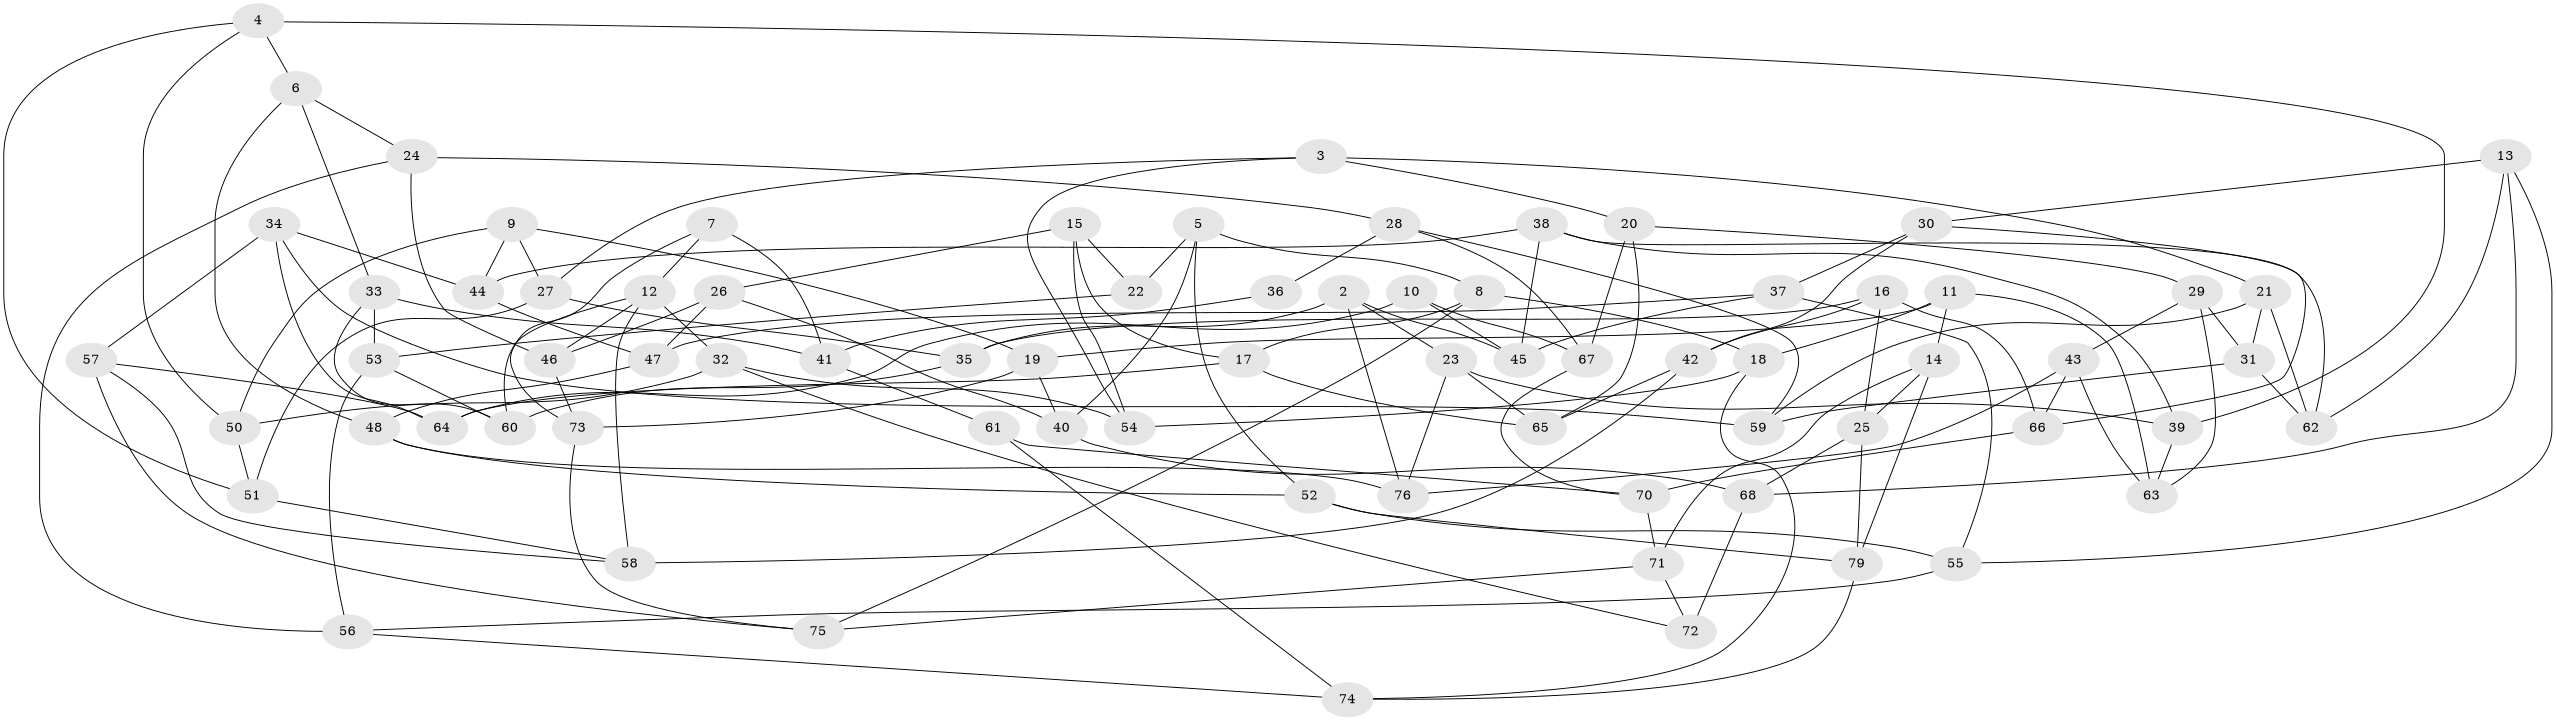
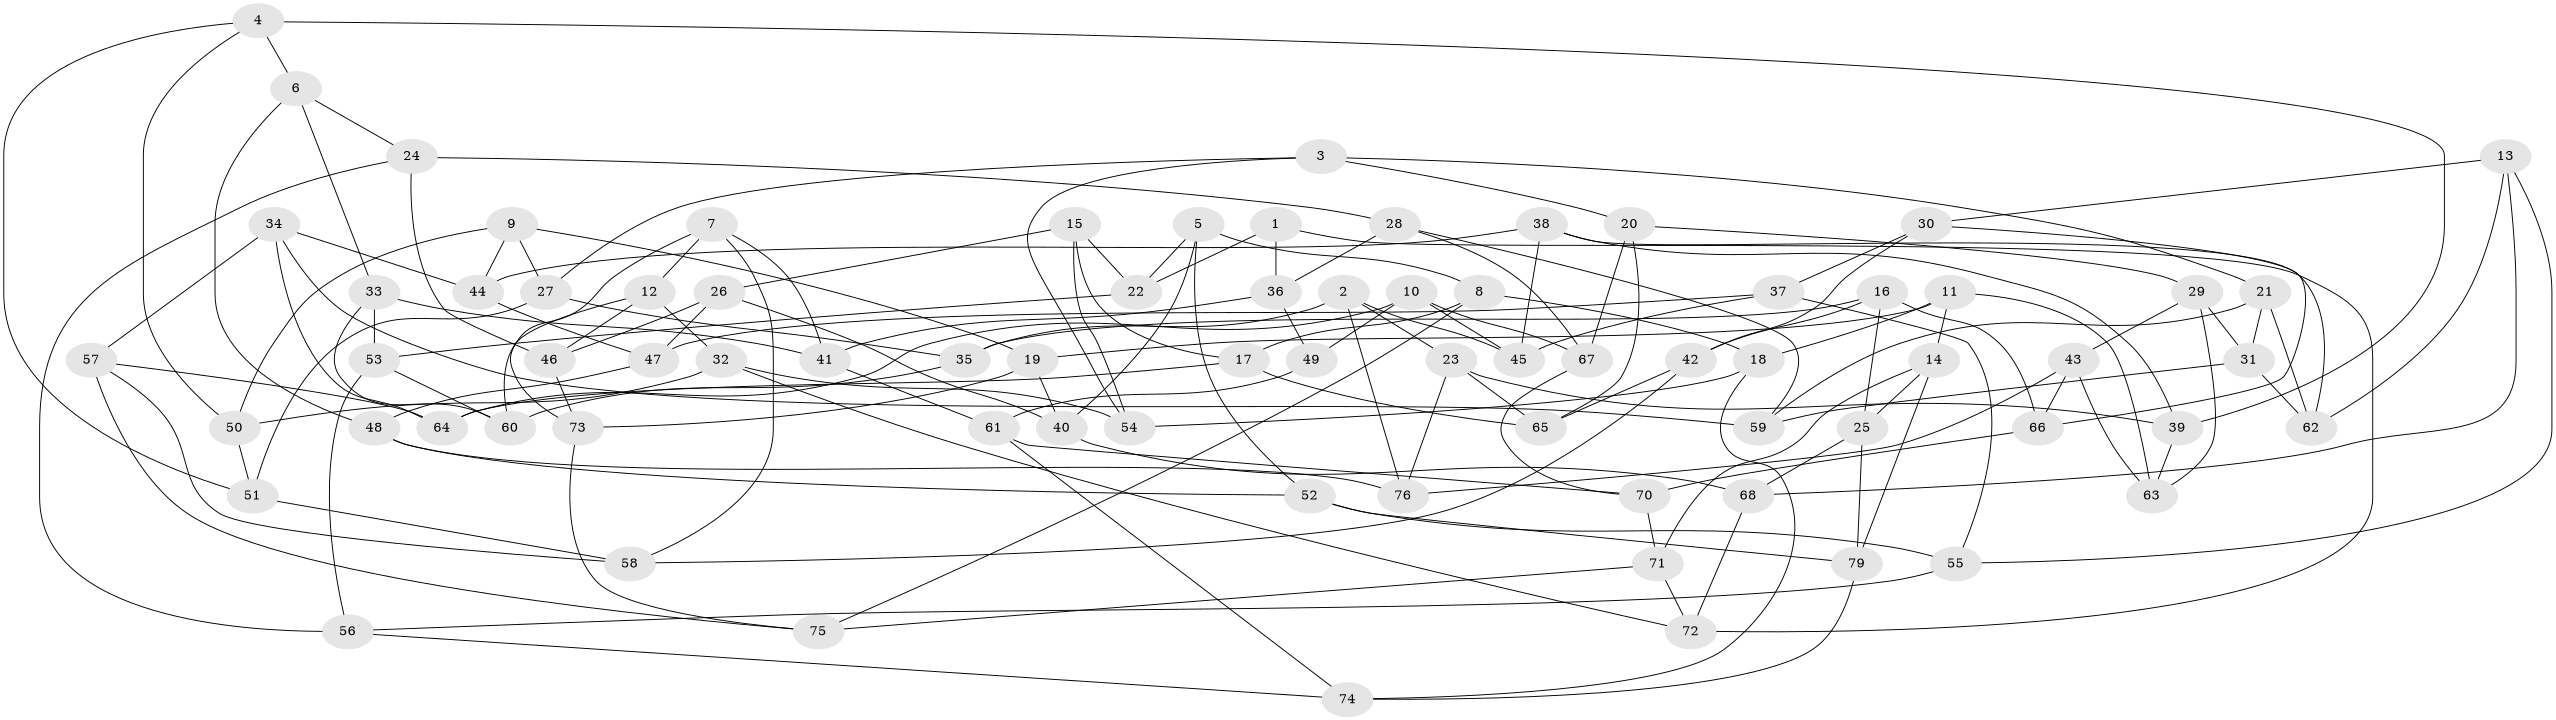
node "1": added
node "49": added
edge "12" -- "58": now "7" -- "58"
